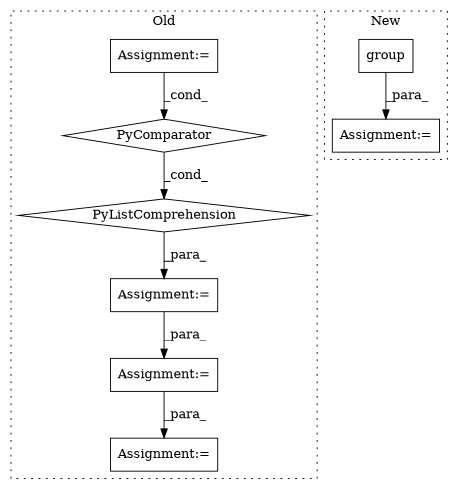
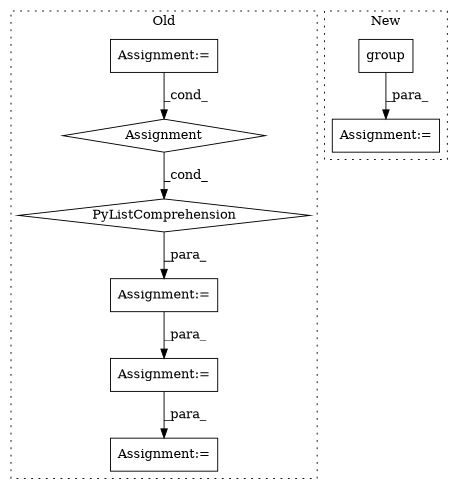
node "PyComparator": label "PyComparator" -> "Assignment"
